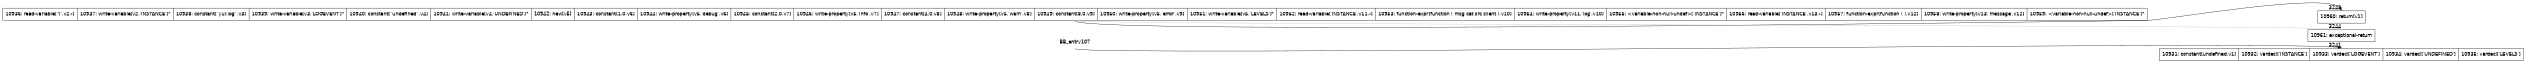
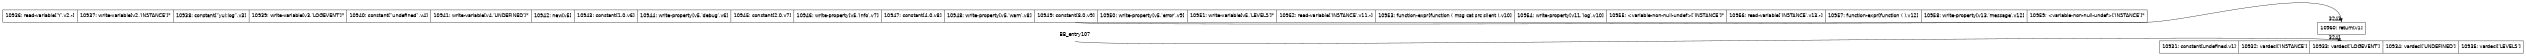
node "10961: exceptional-return": removed
